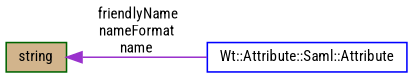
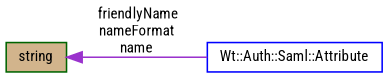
node "Wt::Attribute::Saml::Attribute": label "Wt::Attribute::Saml::Attribute" -> "Wt::Auth::Saml::Attribute"
